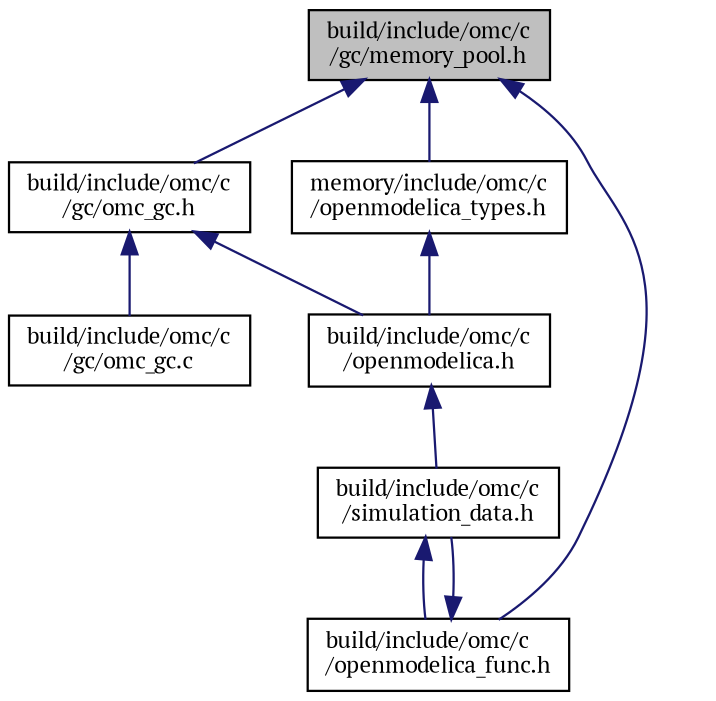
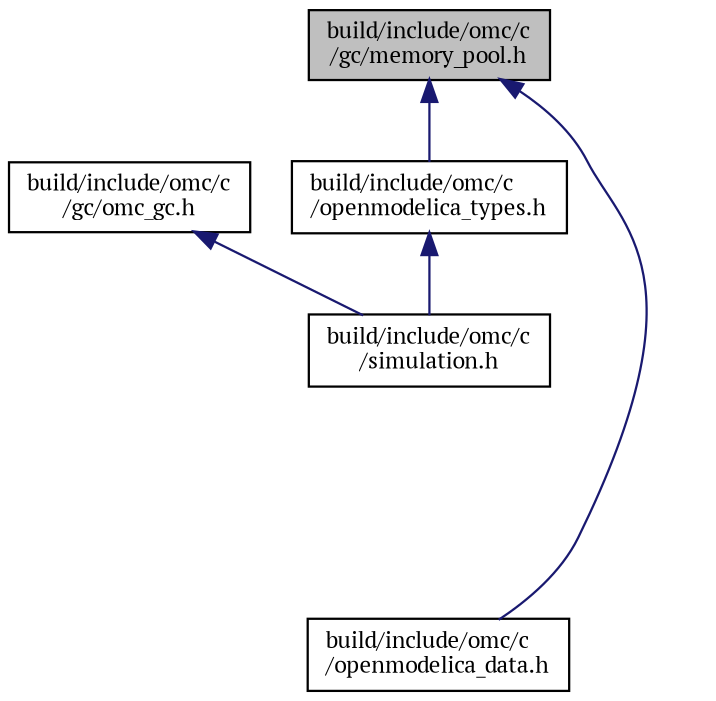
edge "build/include/omc/c /gc/omc_gc.h" -> "build/include/omc/c /gc/memory_pool.h": removed
node "memory/include/omc/c /openmodelica_types.h": label "memory/include/omc/c /openmodelica_types.h" -> "build/include/omc/c /openmodelica_types.h"
node "build/include/omc/c /gc/omc_gc.c": removed
node "build/include/omc/c /openmodelica.h": label "build/include/omc/c /openmodelica.h" -> "build/include/omc/c /simulation.h"
node "build/include/omc/c /simulation_data.h": removed
node "build/include/omc/c /openmodelica_func.h": label "build/include/omc/c /openmodelica_func.h" -> "build/include/omc/c /openmodelica_data.h"
